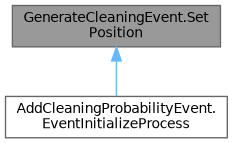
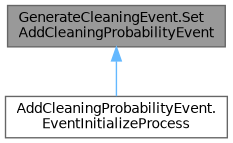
node "GenerateCleaningEvent.Set Position": label "GenerateCleaningEvent.Set Position" -> "GenerateCleaningEvent.Set AddCleaningProbabilityEvent"
